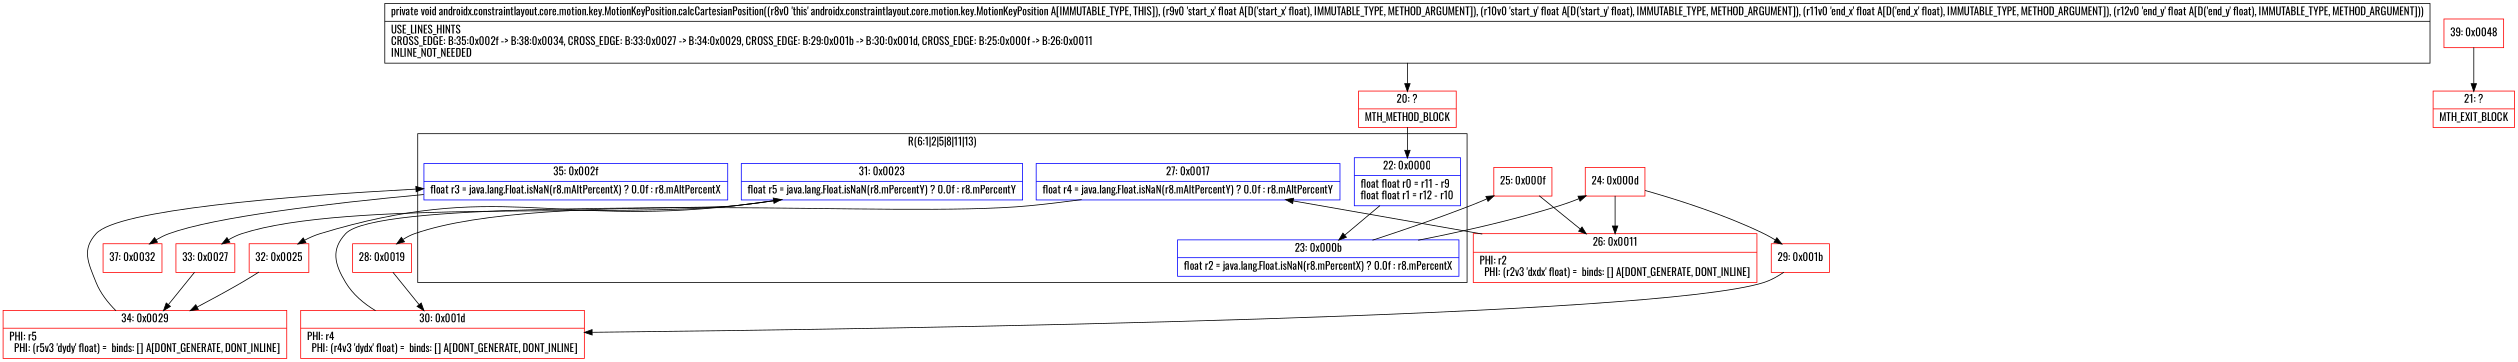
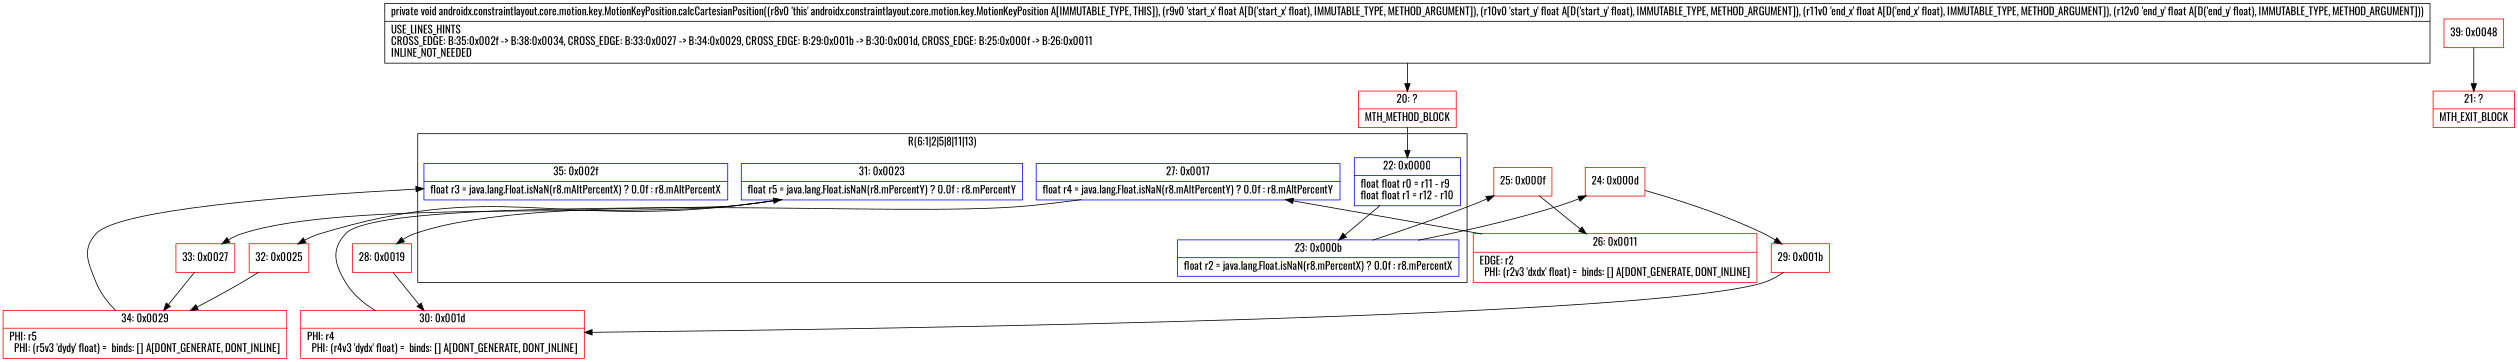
edge "24: 0x000d" -> "26: 0x0011": removed
node "37: 0x0032": removed
node "26: 0x0011": text "PHI: r2" -> "EDGE: r2"
